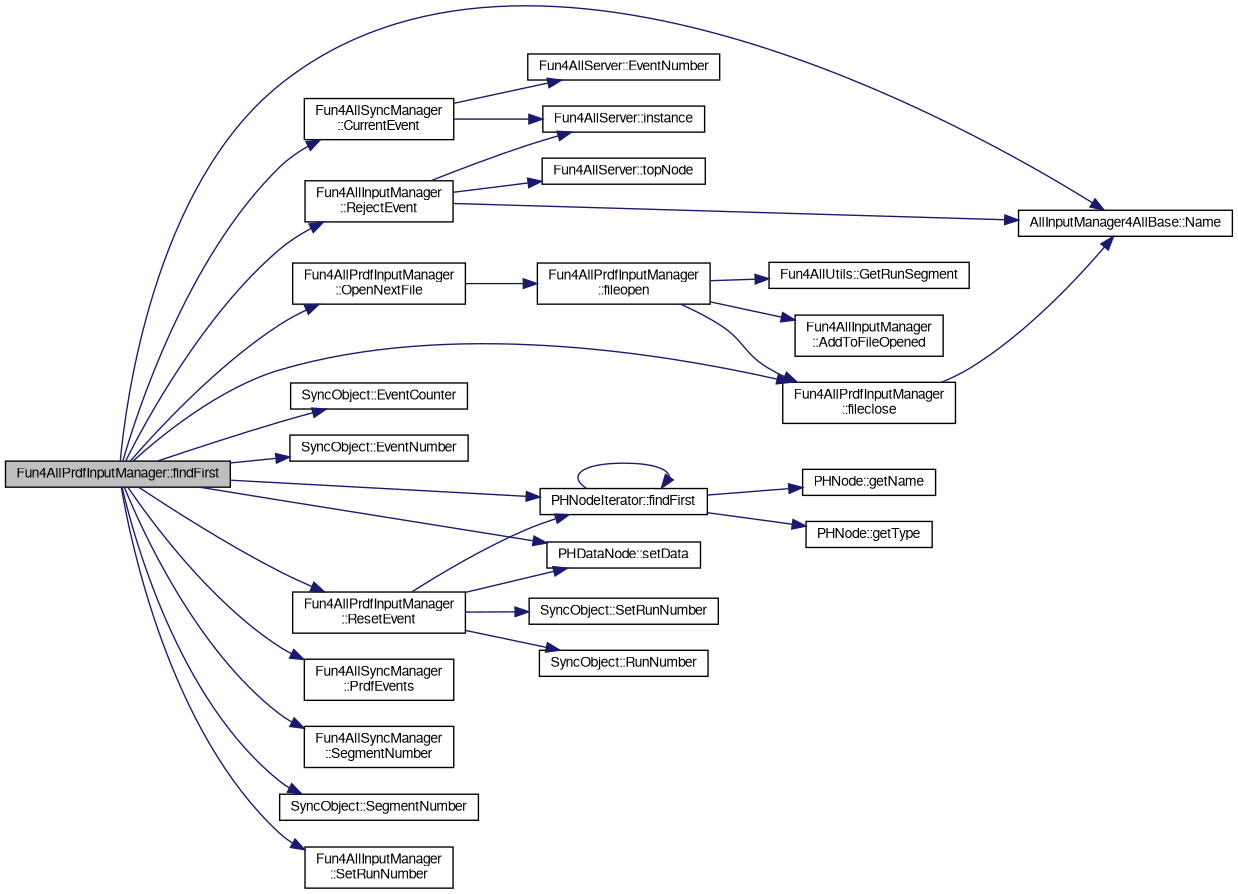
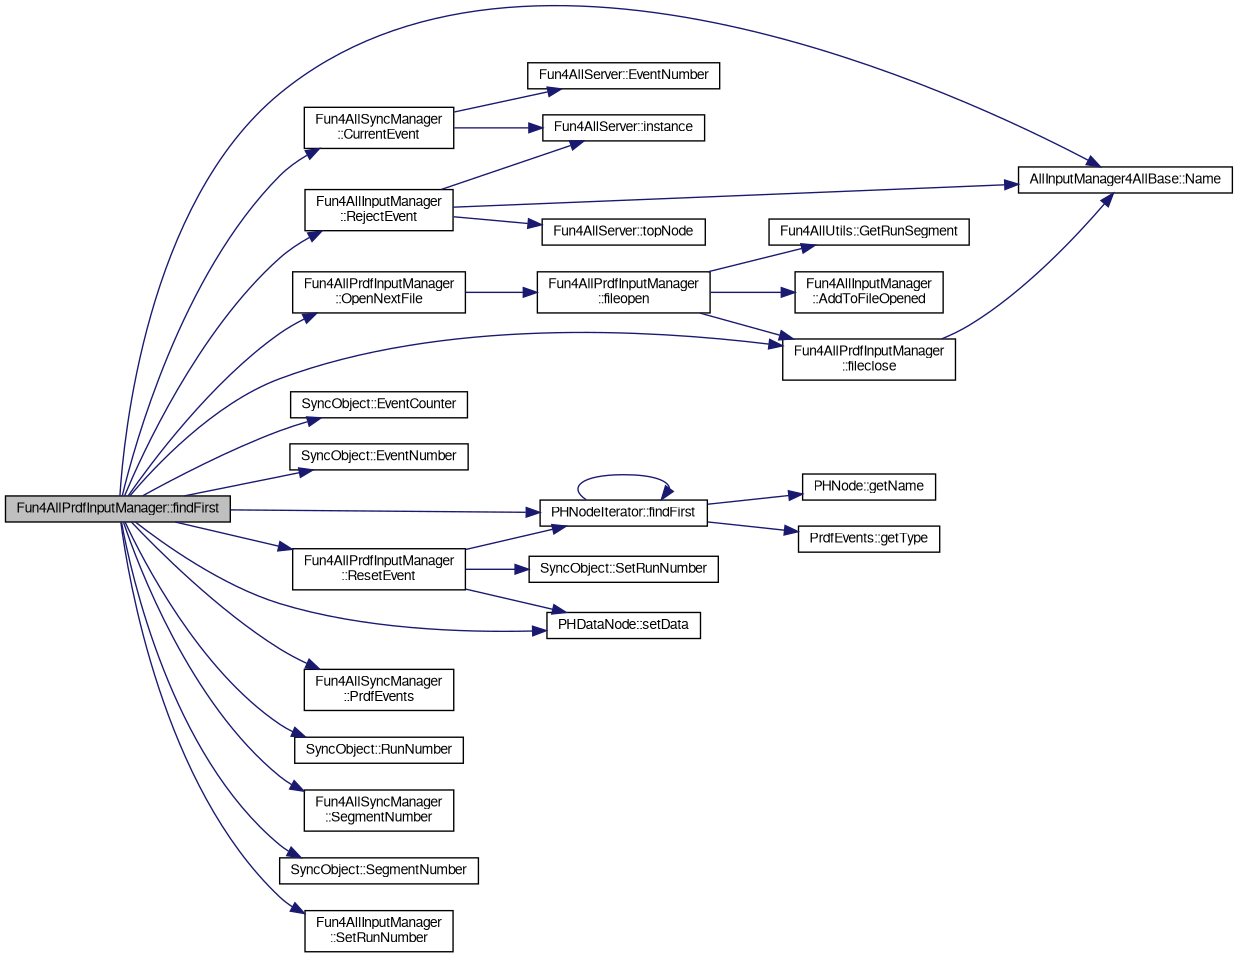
node "PHNode::getType": label "PHNode::getType" -> "PrdfEvents::getType"
edge "Fun4AllPrdfInputManager ::ResetEvent" -> "SyncObject::RunNumber": now "Fun4AllPrdfInputManager::findFirst" -> "SyncObject::RunNumber"
